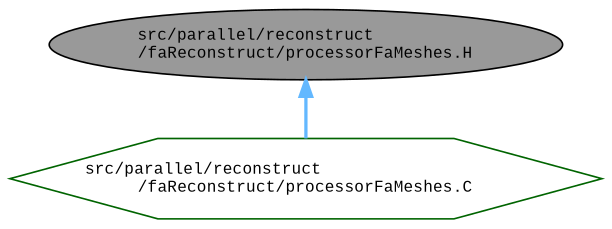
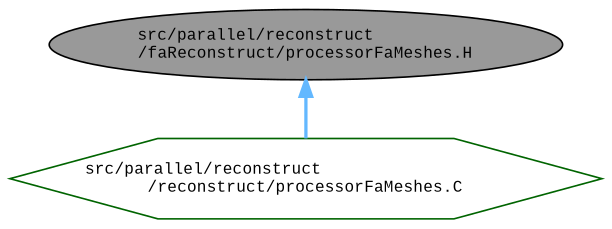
node "src/parallel/reconstruct /faReconstruct/processorFaMeshes.C": label "src/parallel/reconstruct /faReconstruct/processorFaMeshes.C" -> "src/parallel/reconstruct /reconstruct/processorFaMeshes.C"
